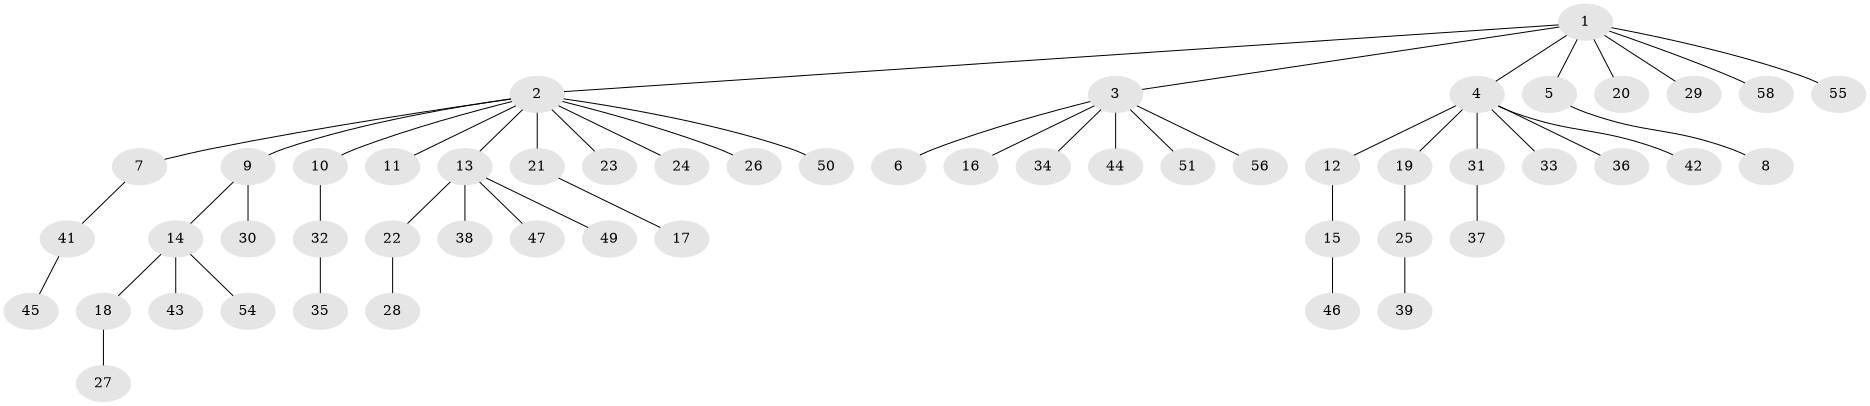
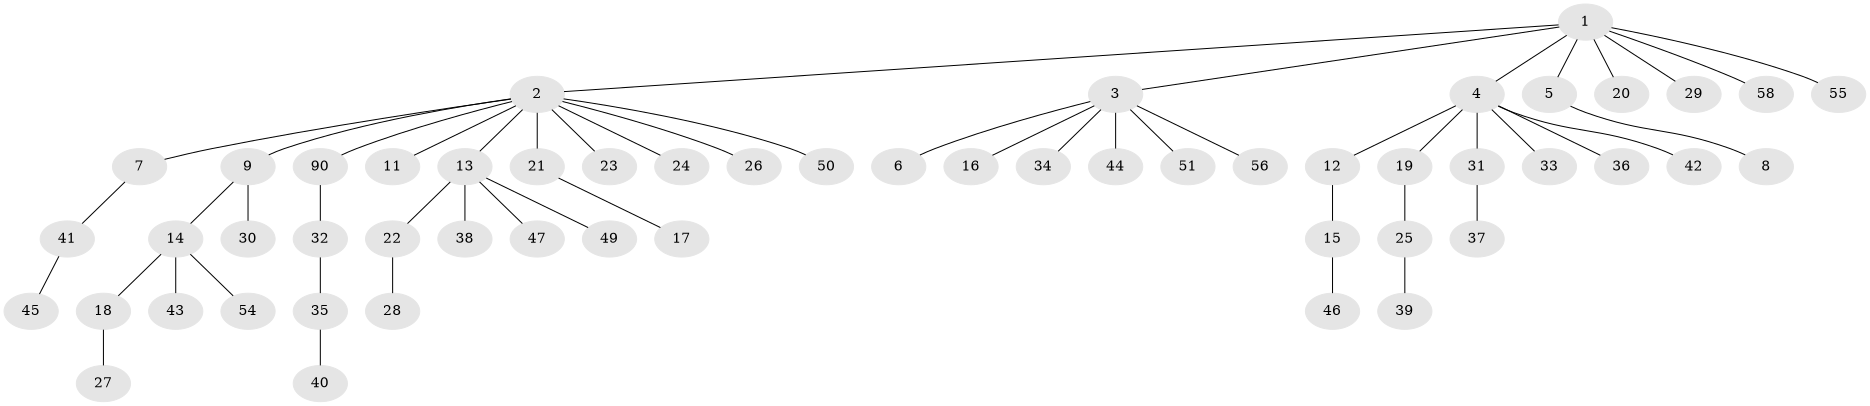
node "10": label "10" -> "90"
node "40": added
